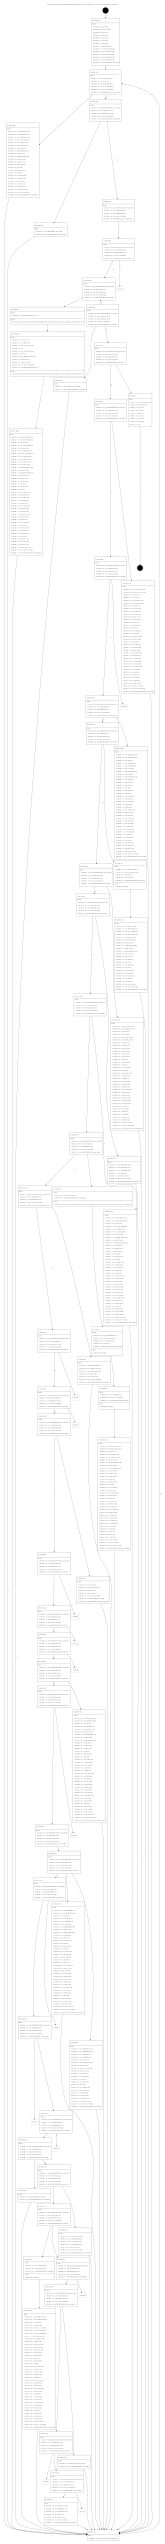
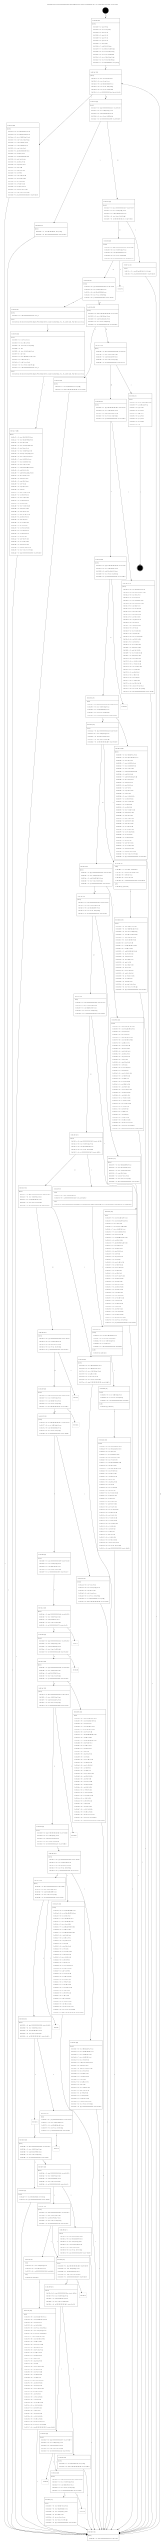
node "0x4017cc [12]": added
edge "0x40132d [25]" -> "0x401314 [25]": reversed
node "0x401f57": removed
edge "0x40156c [25]" -> "0x401585 [25]": now "0x401d01" -> "0x401585 [25]"
